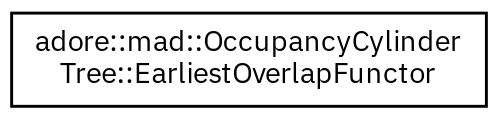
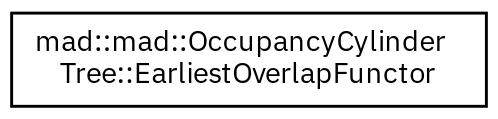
node "adore::mad::OccupancyCylinder Tree::EarliestOverlapFunctor": label "adore::mad::OccupancyCylinder Tree::EarliestOverlapFunctor" -> "mad::mad::OccupancyCylinder Tree::EarliestOverlapFunctor"
